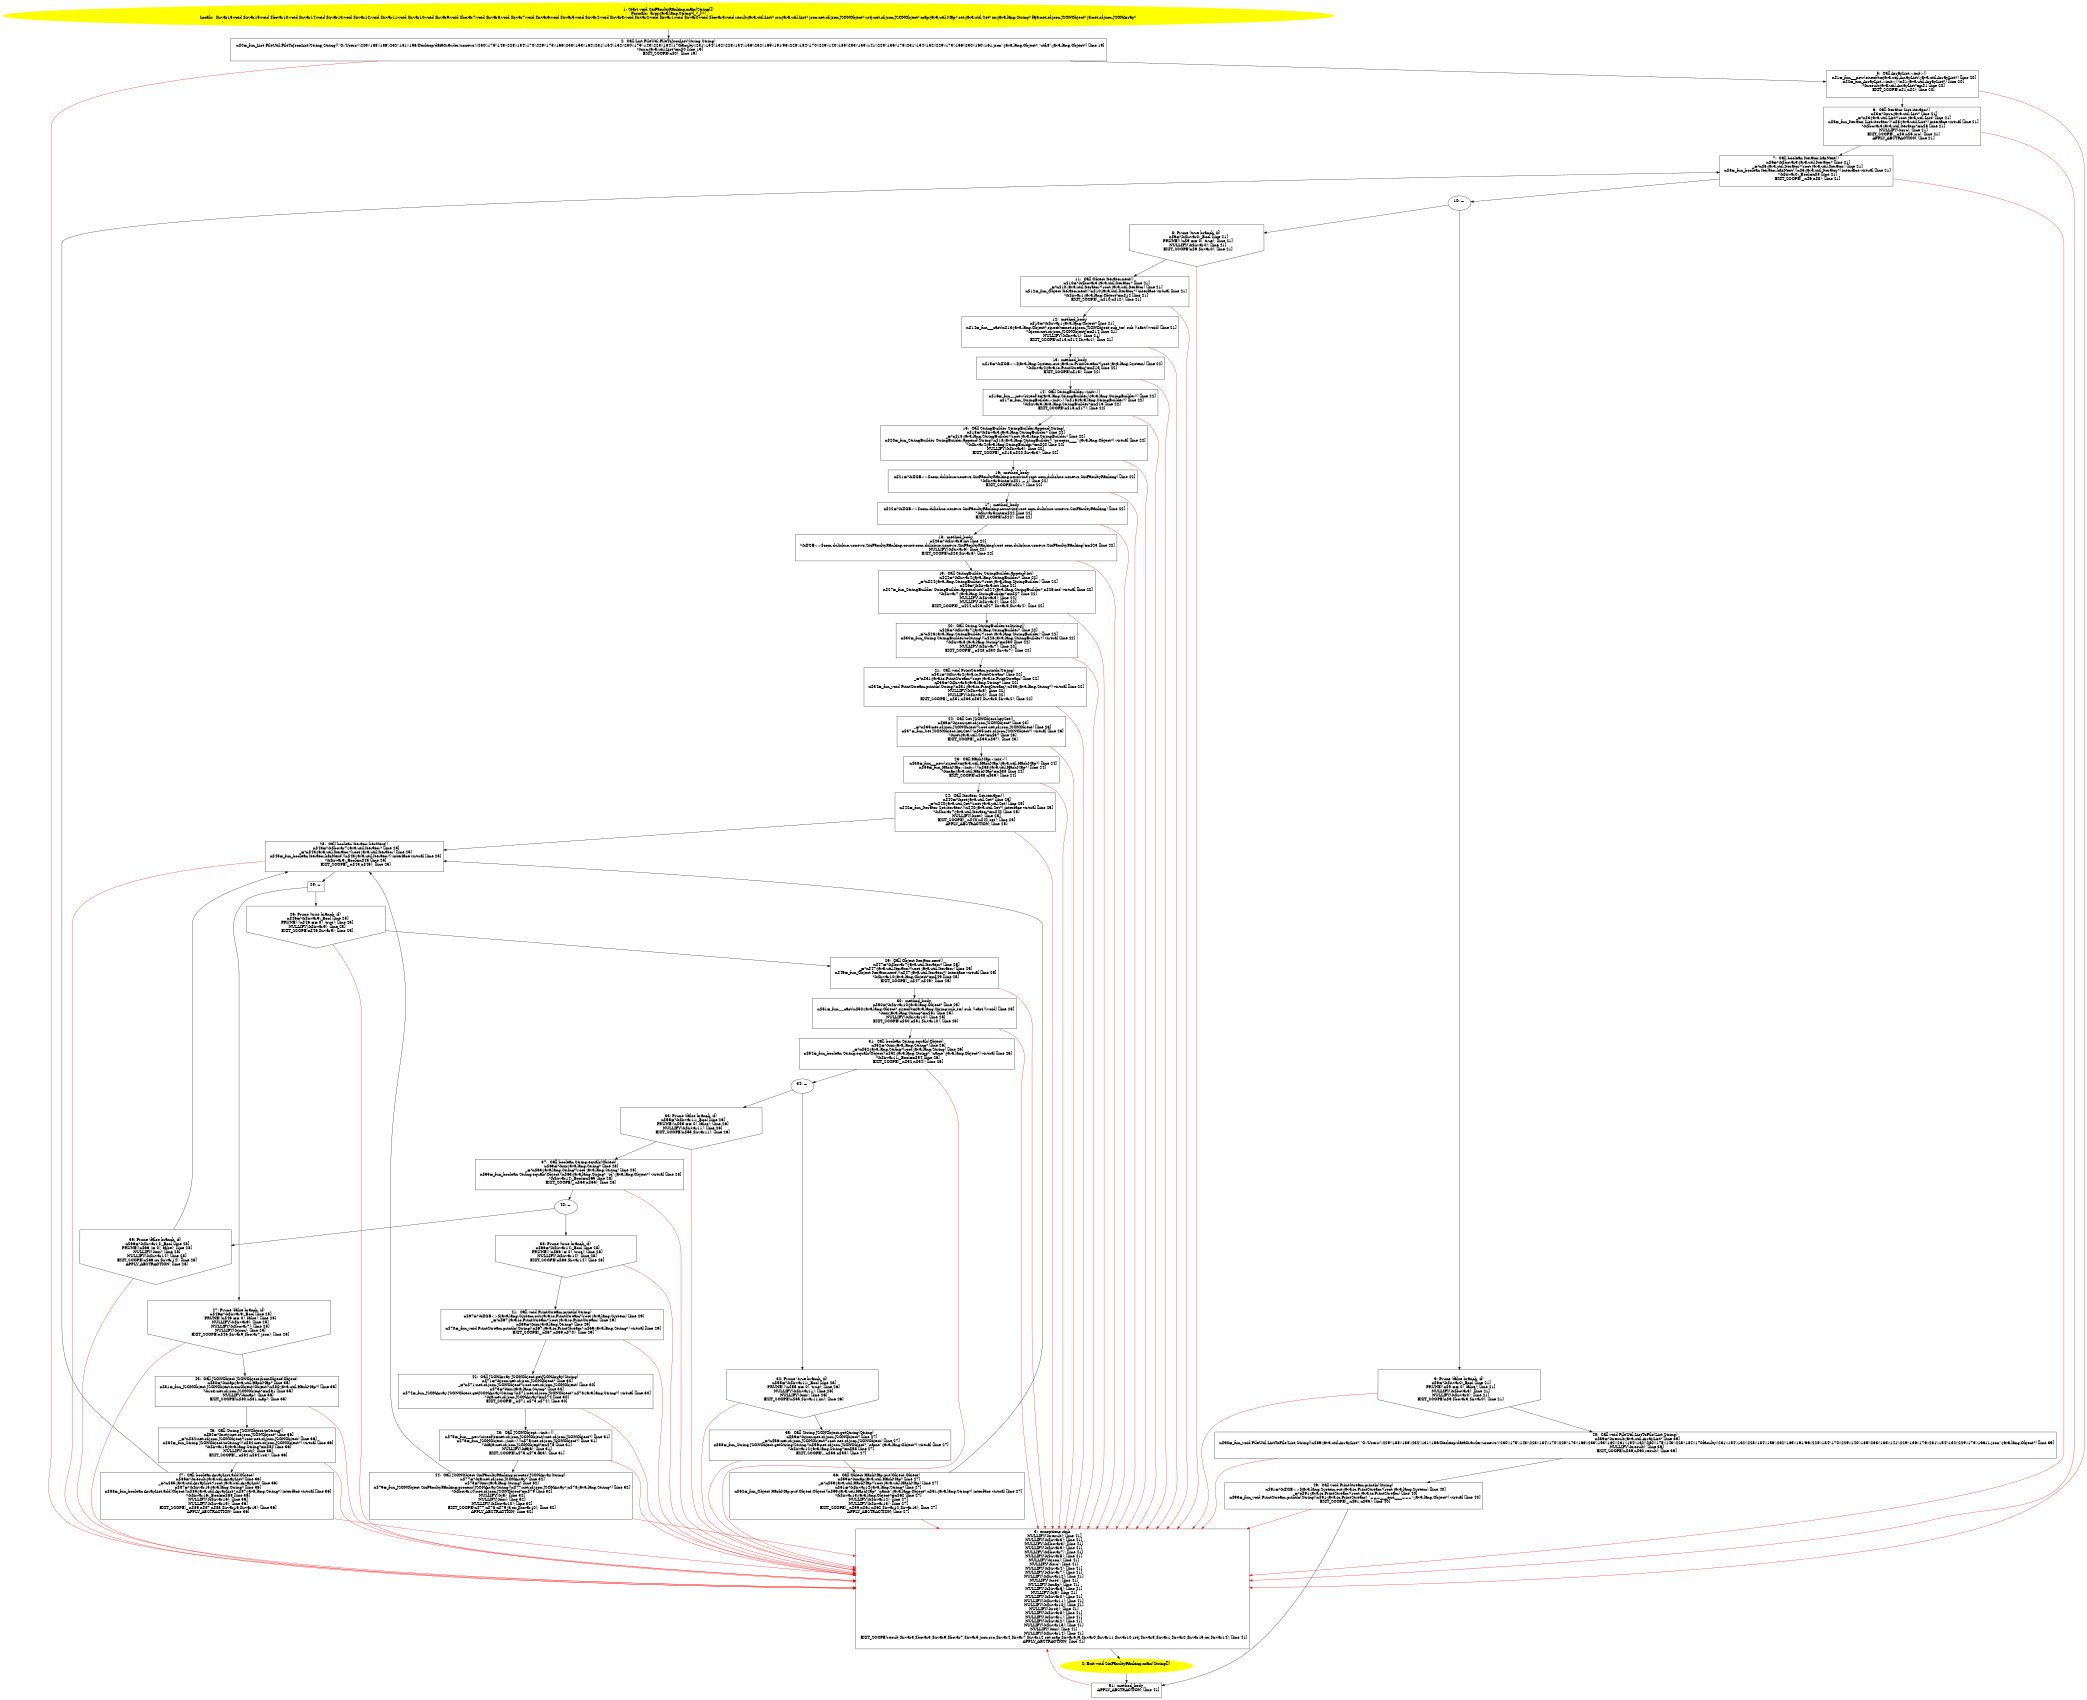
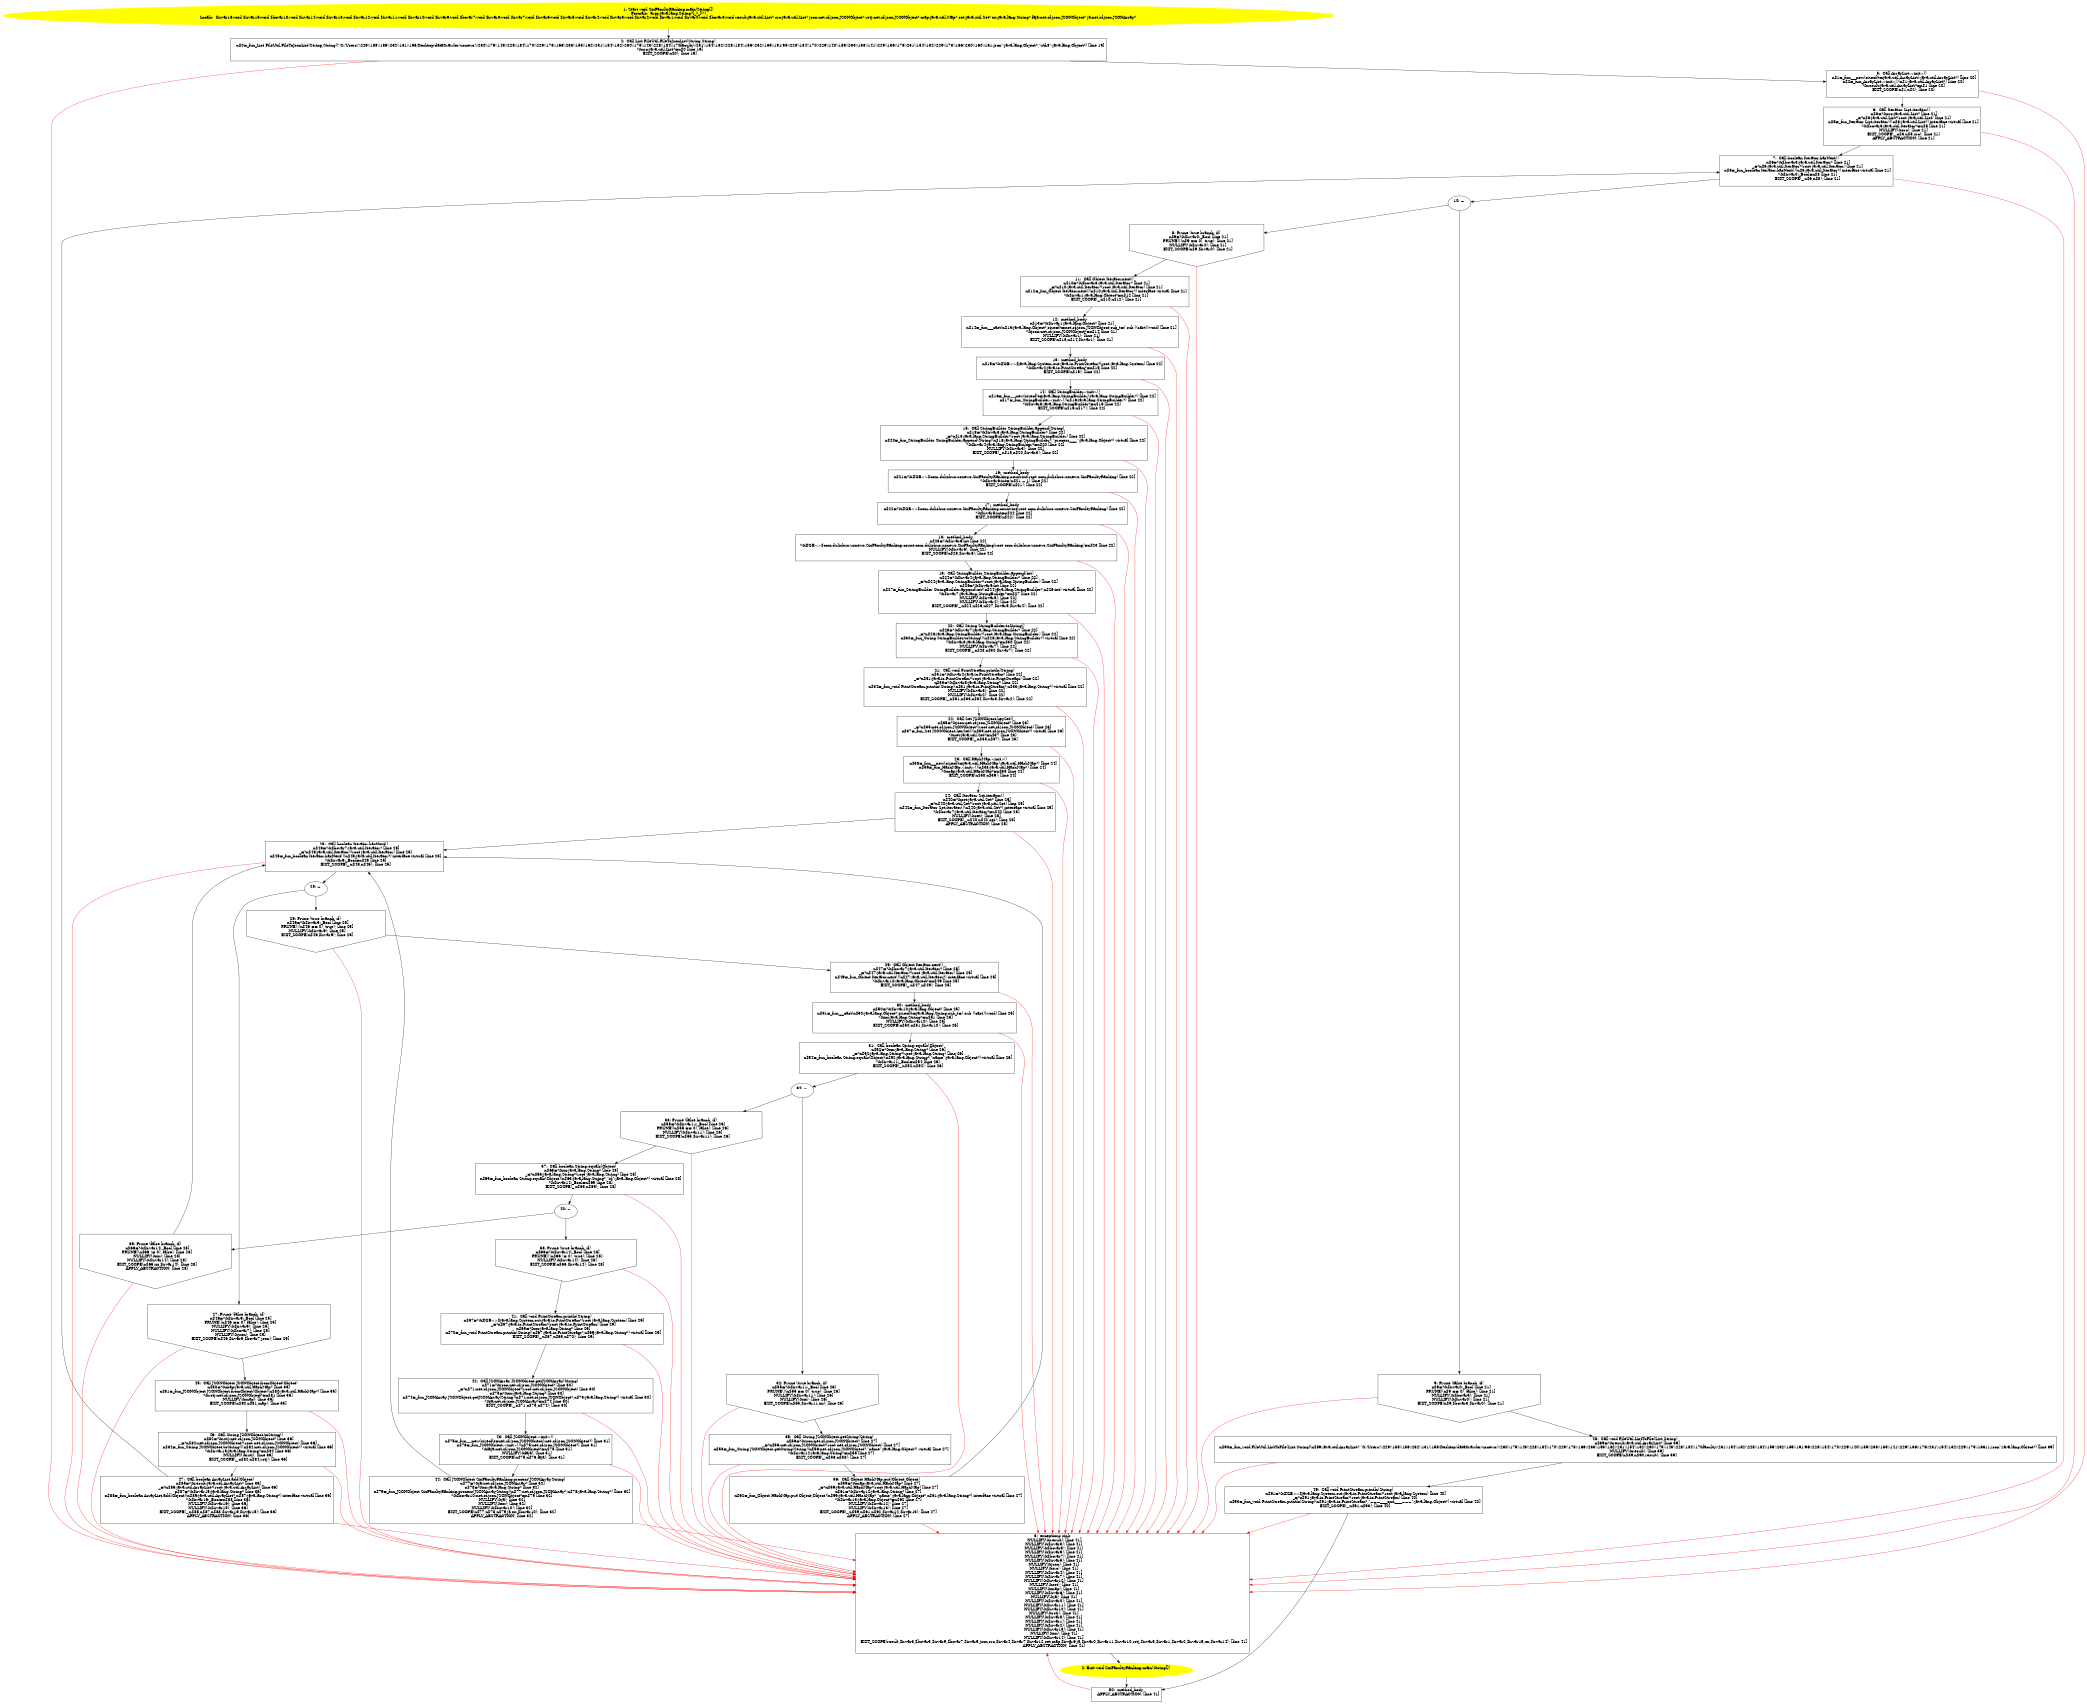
node "28: +": shape box -> ellipse
node "51:  method_body APPLY_ABSTRACTION; [line 41]": label "51:  method_body APPLY_ABSTRACTION; [line 41]" -> "50:  method_body APPLY_ABSTRACTION; [line 41]"
